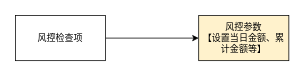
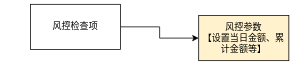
node "风控检查项": moved (60, 38) -> (75, 27)
